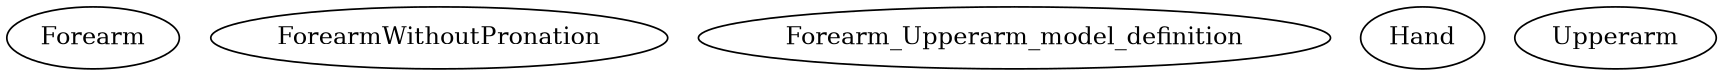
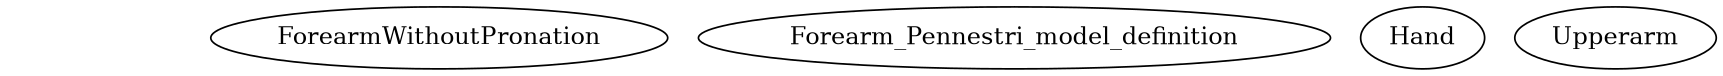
node "Forearm": removed
node "Forearm_Upperarm_model_definition": label "Forearm_Upperarm_model_definition" -> "Forearm_Pennestri_model_definition"
